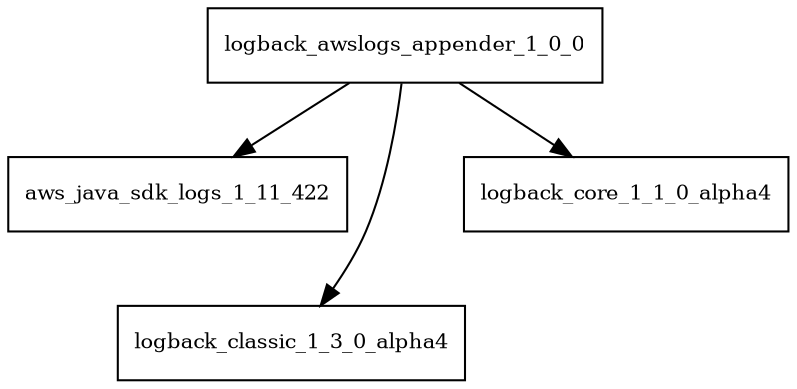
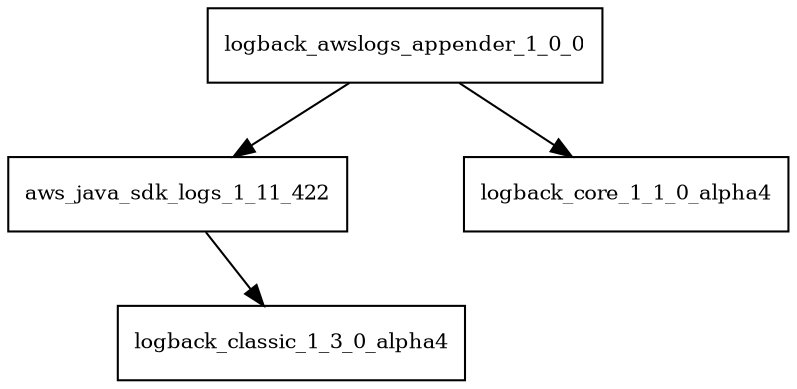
edge "logback_awslogs_appender_1_0_0" -> "logback_classic_1_3_0_alpha4": now "aws_java_sdk_logs_1_11_422" -> "logback_classic_1_3_0_alpha4"
